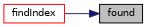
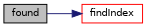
edge "findIndex" -> "found": reversed
